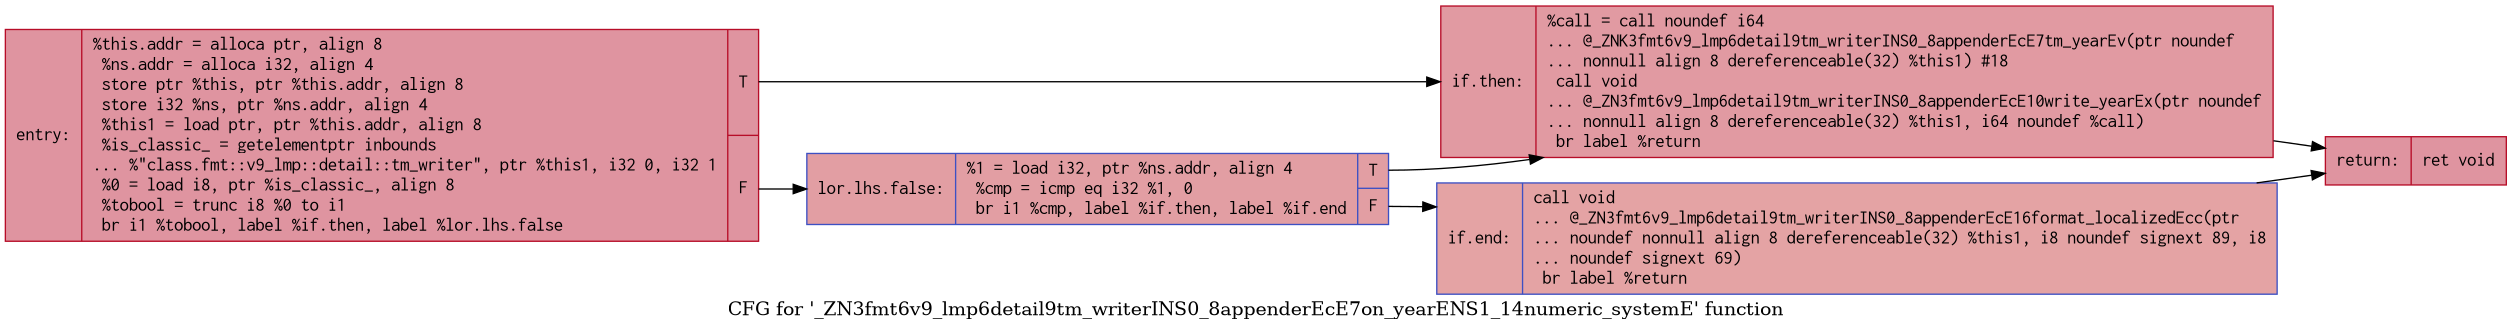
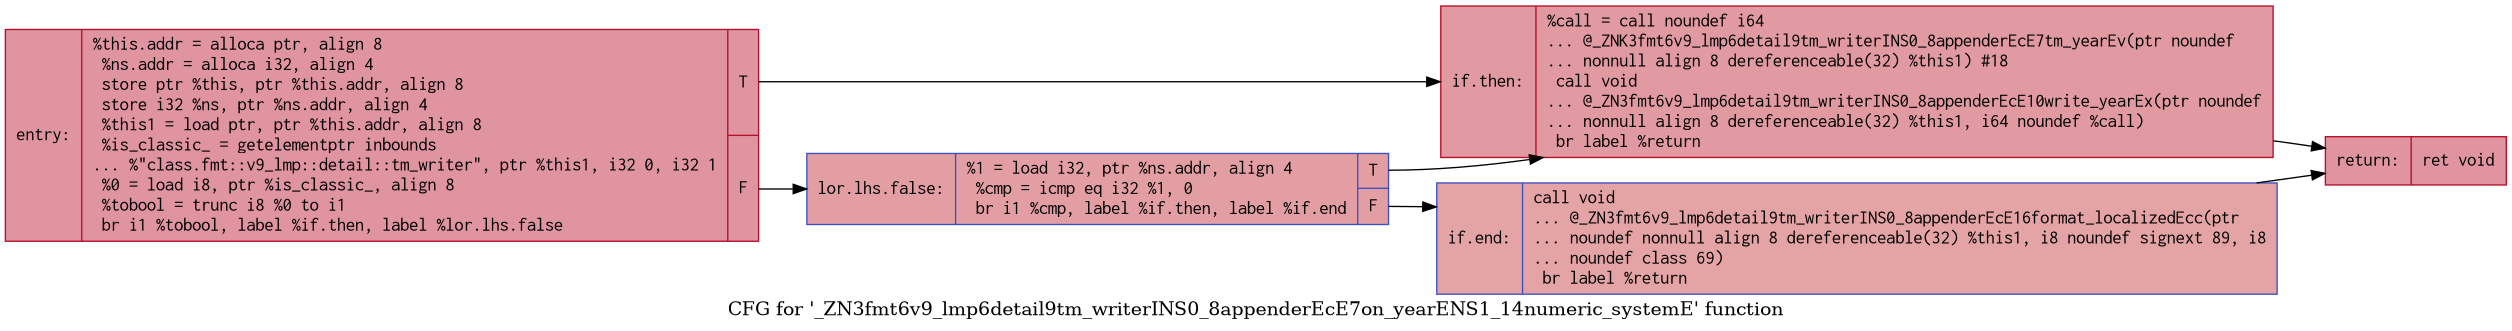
node "if.end:": text "... noundef signext 69)" -> "... noundef class 69)"
